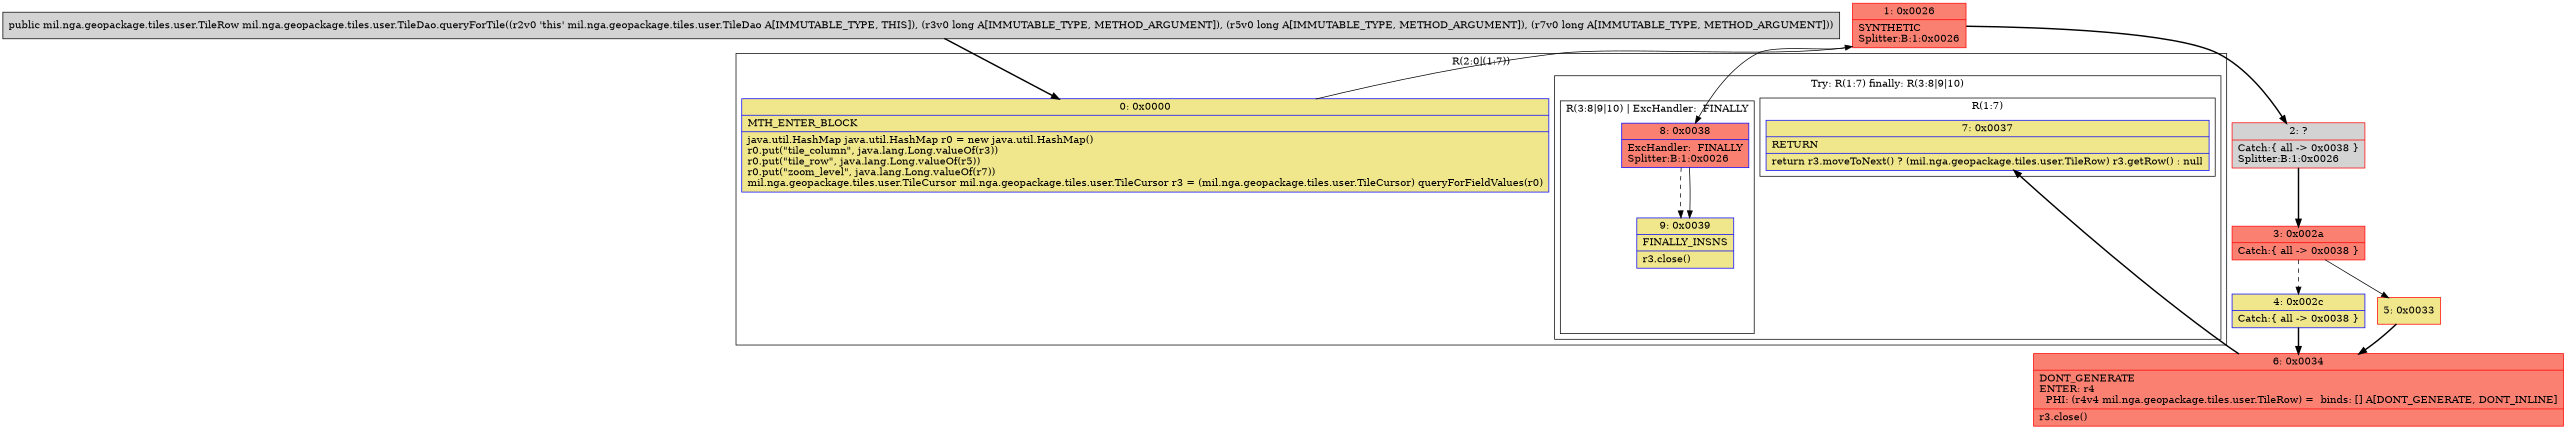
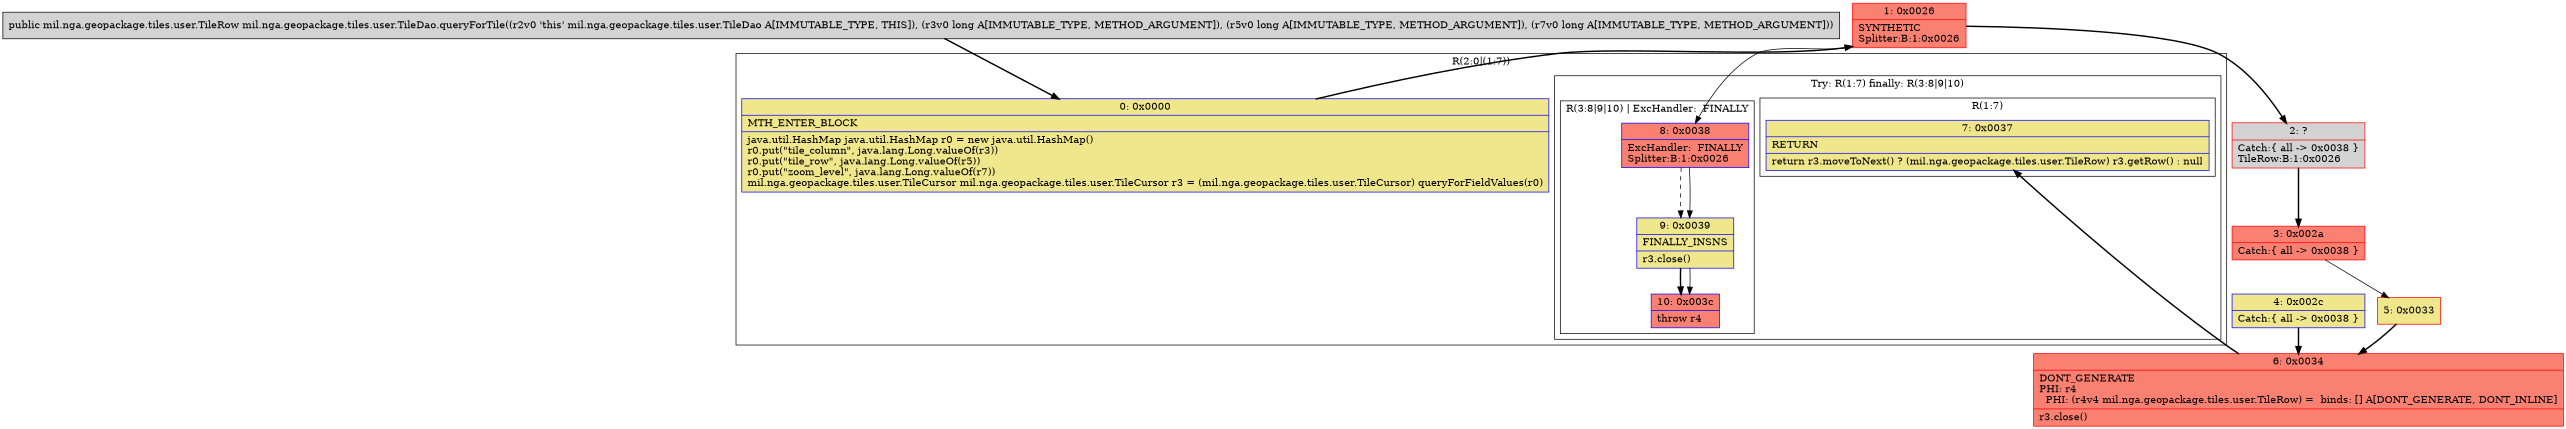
edge "0: 0x0000" -> "1: 0x0026": style solid -> bold
node "2: ?": text "Splitter:B:1:0x0026" -> "TileRow:B:1:0x0026"
edge "3: 0x002a" -> "4: 0x002c": removed
node "10: 0x003c": added
node "6: 0x0034": text "ENTER: r4" -> "PHI: r4"
